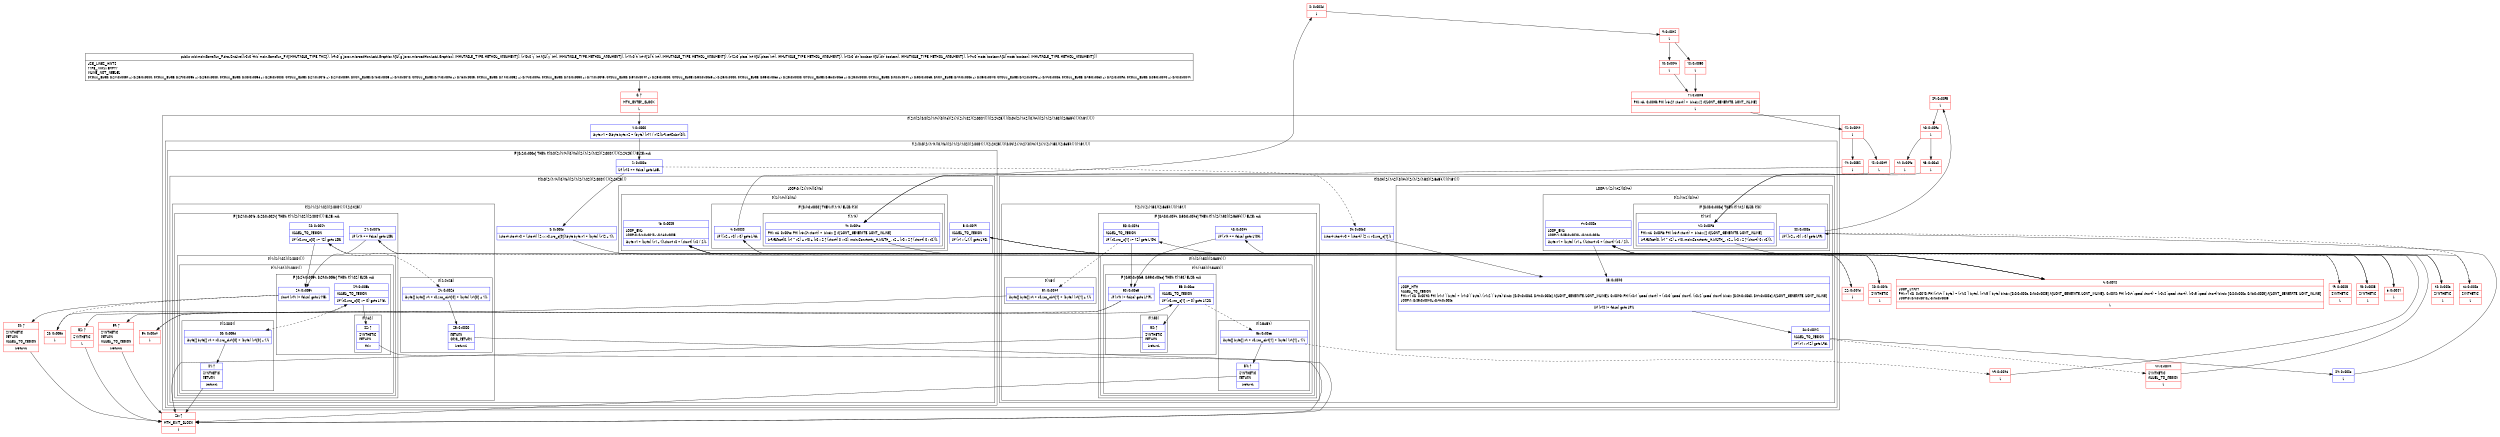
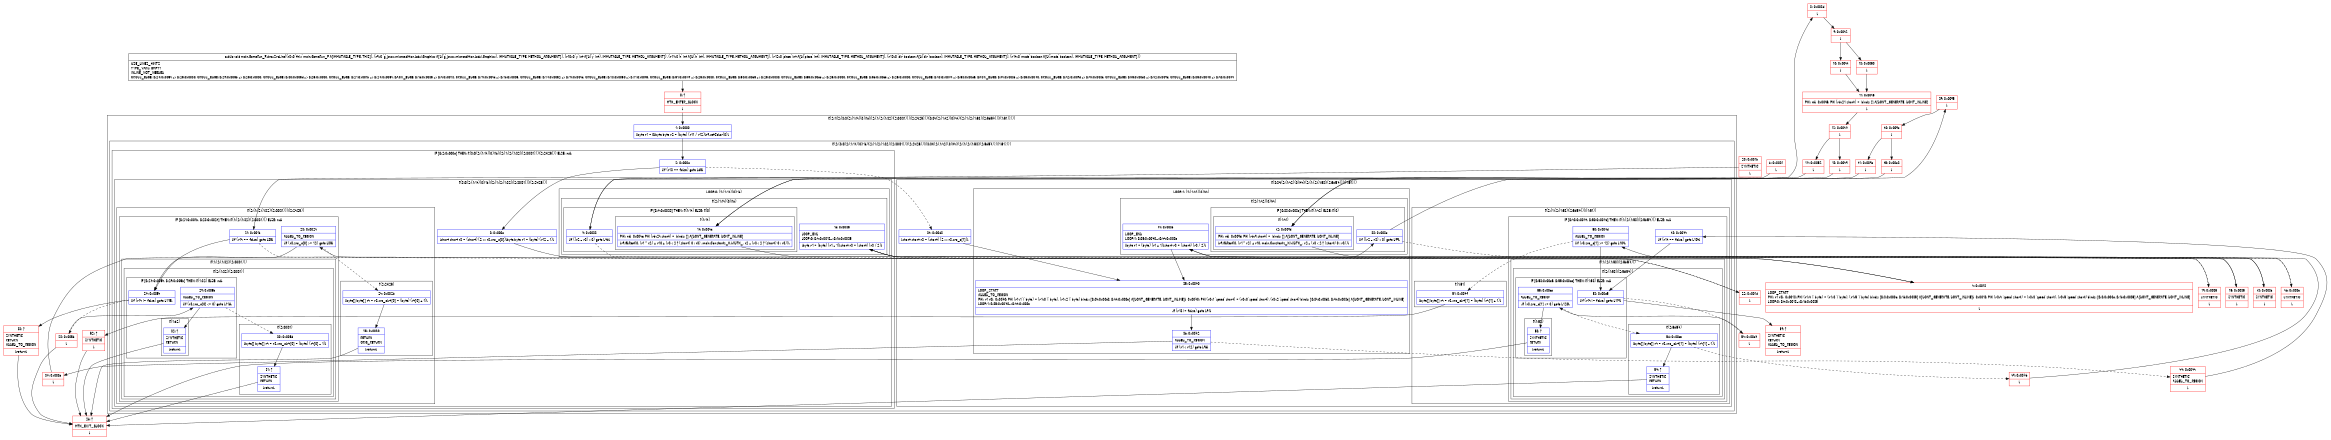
node "5: 0x0019": removed
node "35: 0x0070": text "LOOP_MTH" -> "LOOP_START"
node "27: 0x0054": text "short (r14 != false) goto L115l" -> "lif (r14 != false) goto L115l"
node "32: ?": text "this" -> "lreturnl"
node "37: 0x008a": color blue -> red
edge "59: ?" -> "26: ?": now "28: 0x0056" -> "26: ?"
